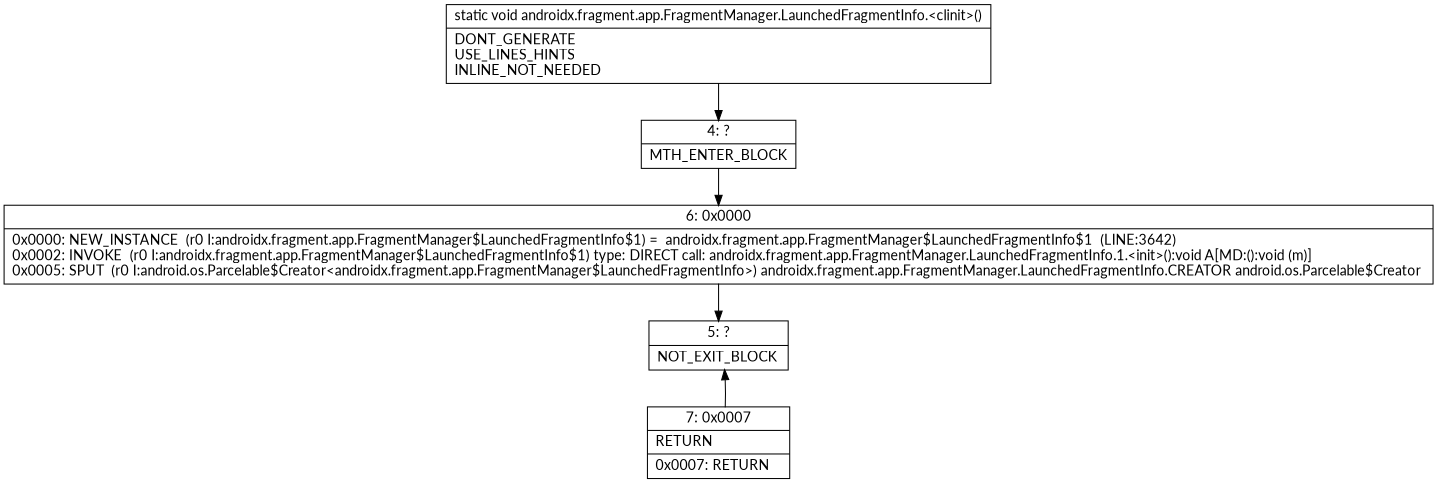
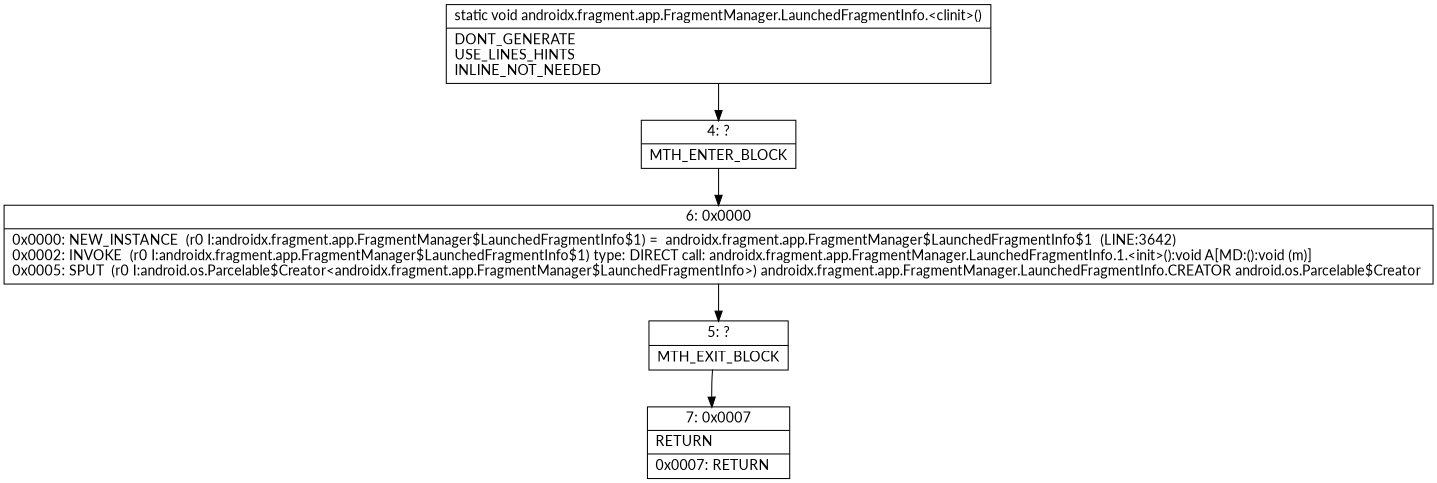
node "5: ?": text "NOT_EXIT_BLOCK" -> "MTH_EXIT_BLOCK"
edge "7: 0x0007" -> "5: ?": reversed
